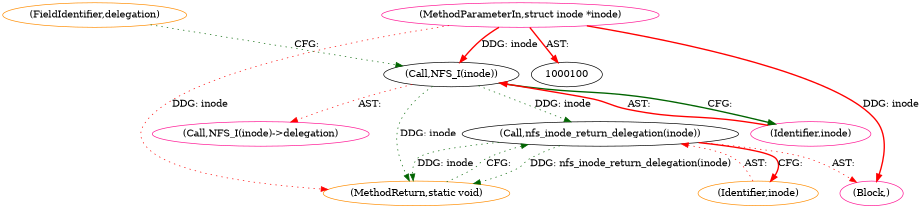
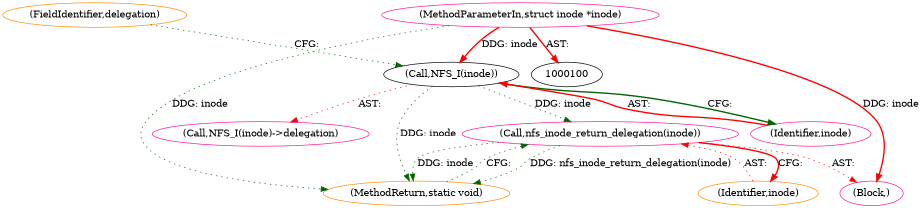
edge "(MethodParameterIn,struct inode *inode)" -> "(MethodReturn,static void)": color red -> darkgreen
node "(Call,nfs_inode_return_delegation(inode))": color black -> deeppink
